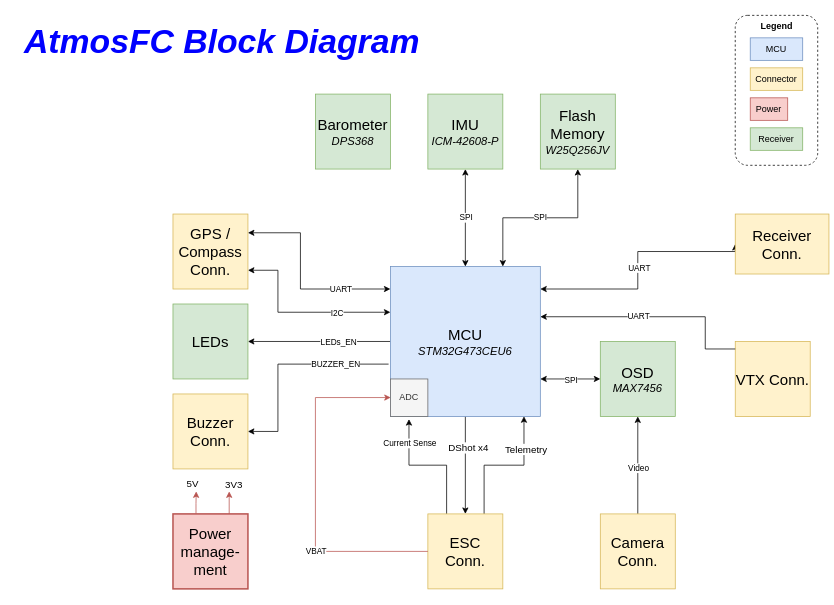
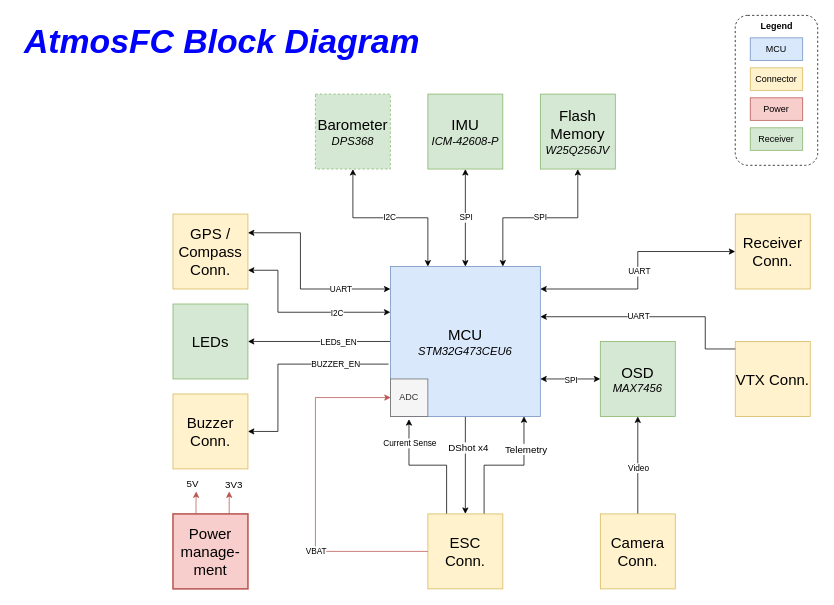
node "Power": size 38x23 -> 53x23
node "Barometer DPS368": style solid -> dashed
edge "Barometer DPS368" -- "MCU STM32G473CEU6": added, label "I2C"
node "Receiver Conn.": size 94x60 -> 75x75
